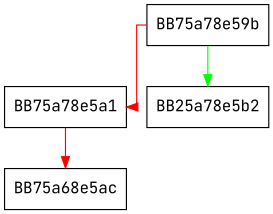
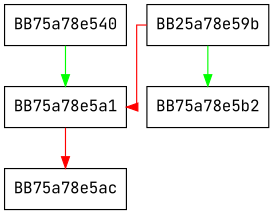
node "BB75a78e540": added
node "BB75a78e59b": label "BB75a78e59b" -> "BB25a78e59b"
node "BB25a78e5b2": label "BB25a78e5b2" -> "BB75a78e5b2"
node "BB75a68e5ac": label "BB75a68e5ac" -> "BB75a78e5ac"
